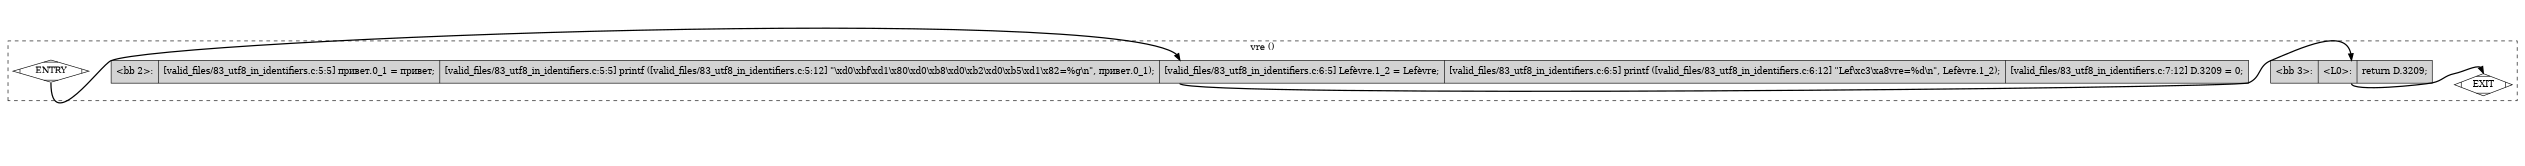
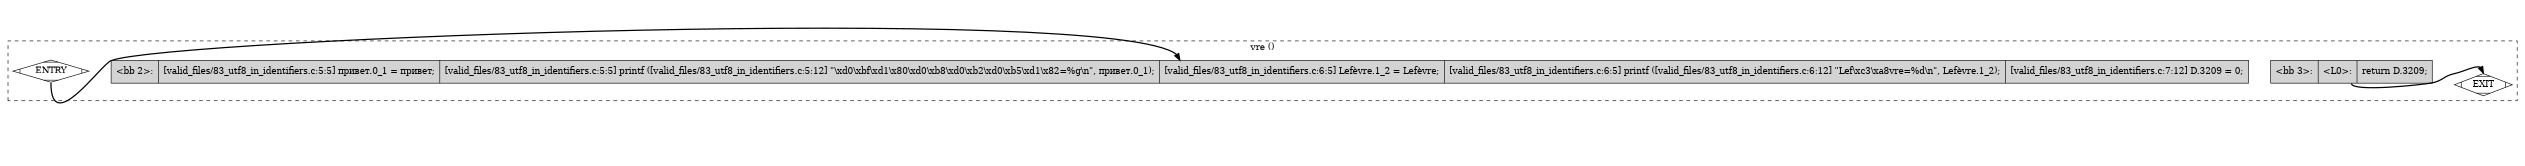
edge "<bb 2>:" -> "<bb 3>:": removed
